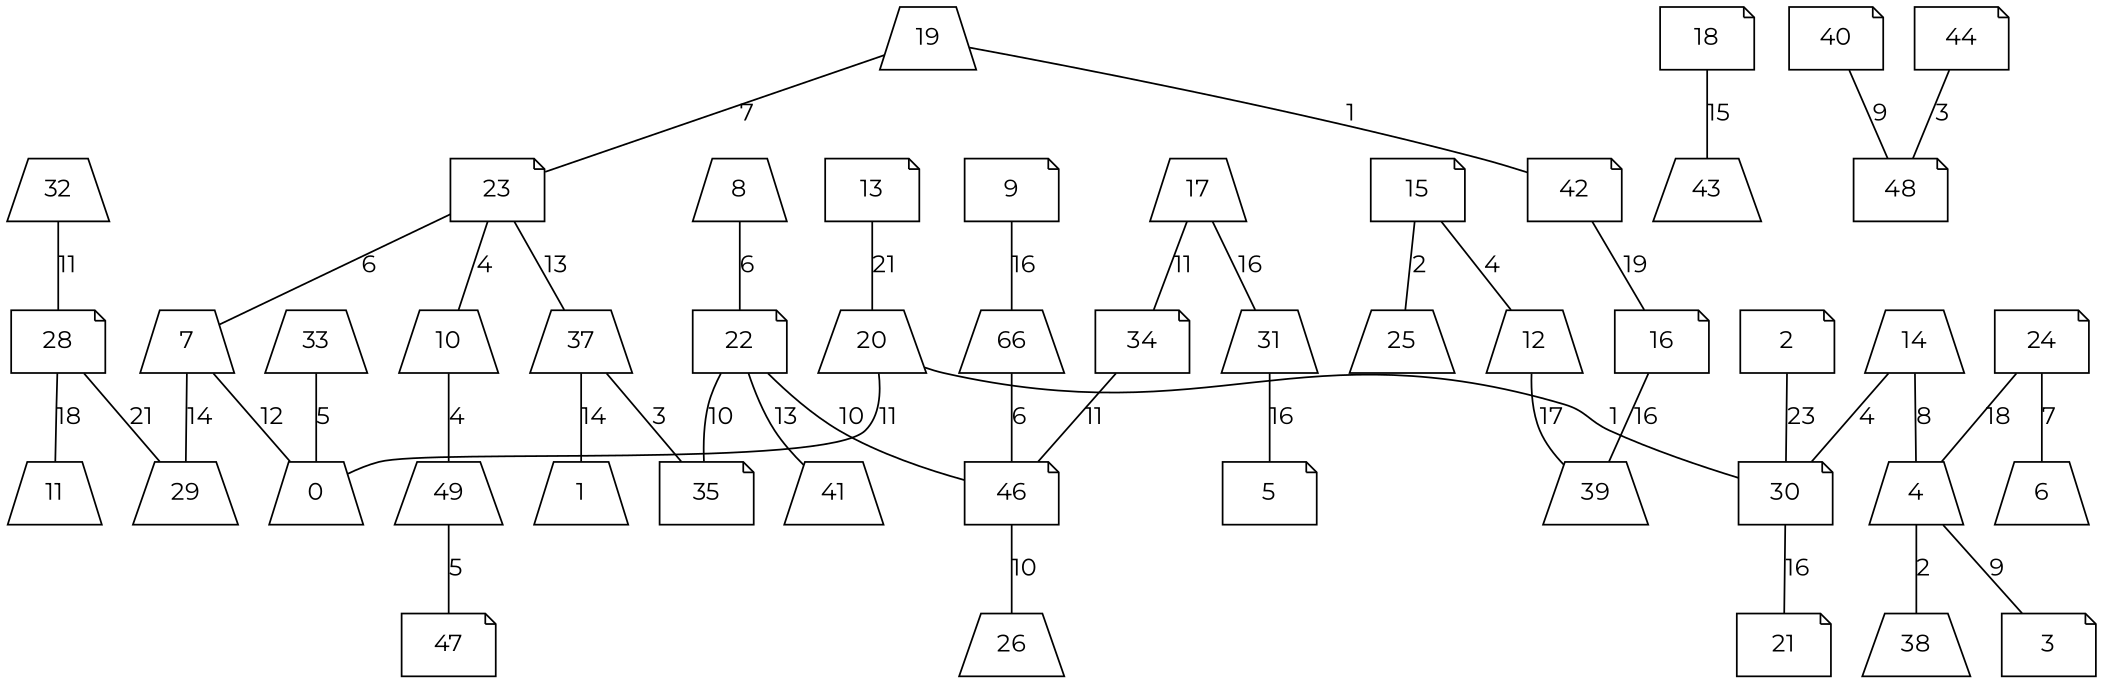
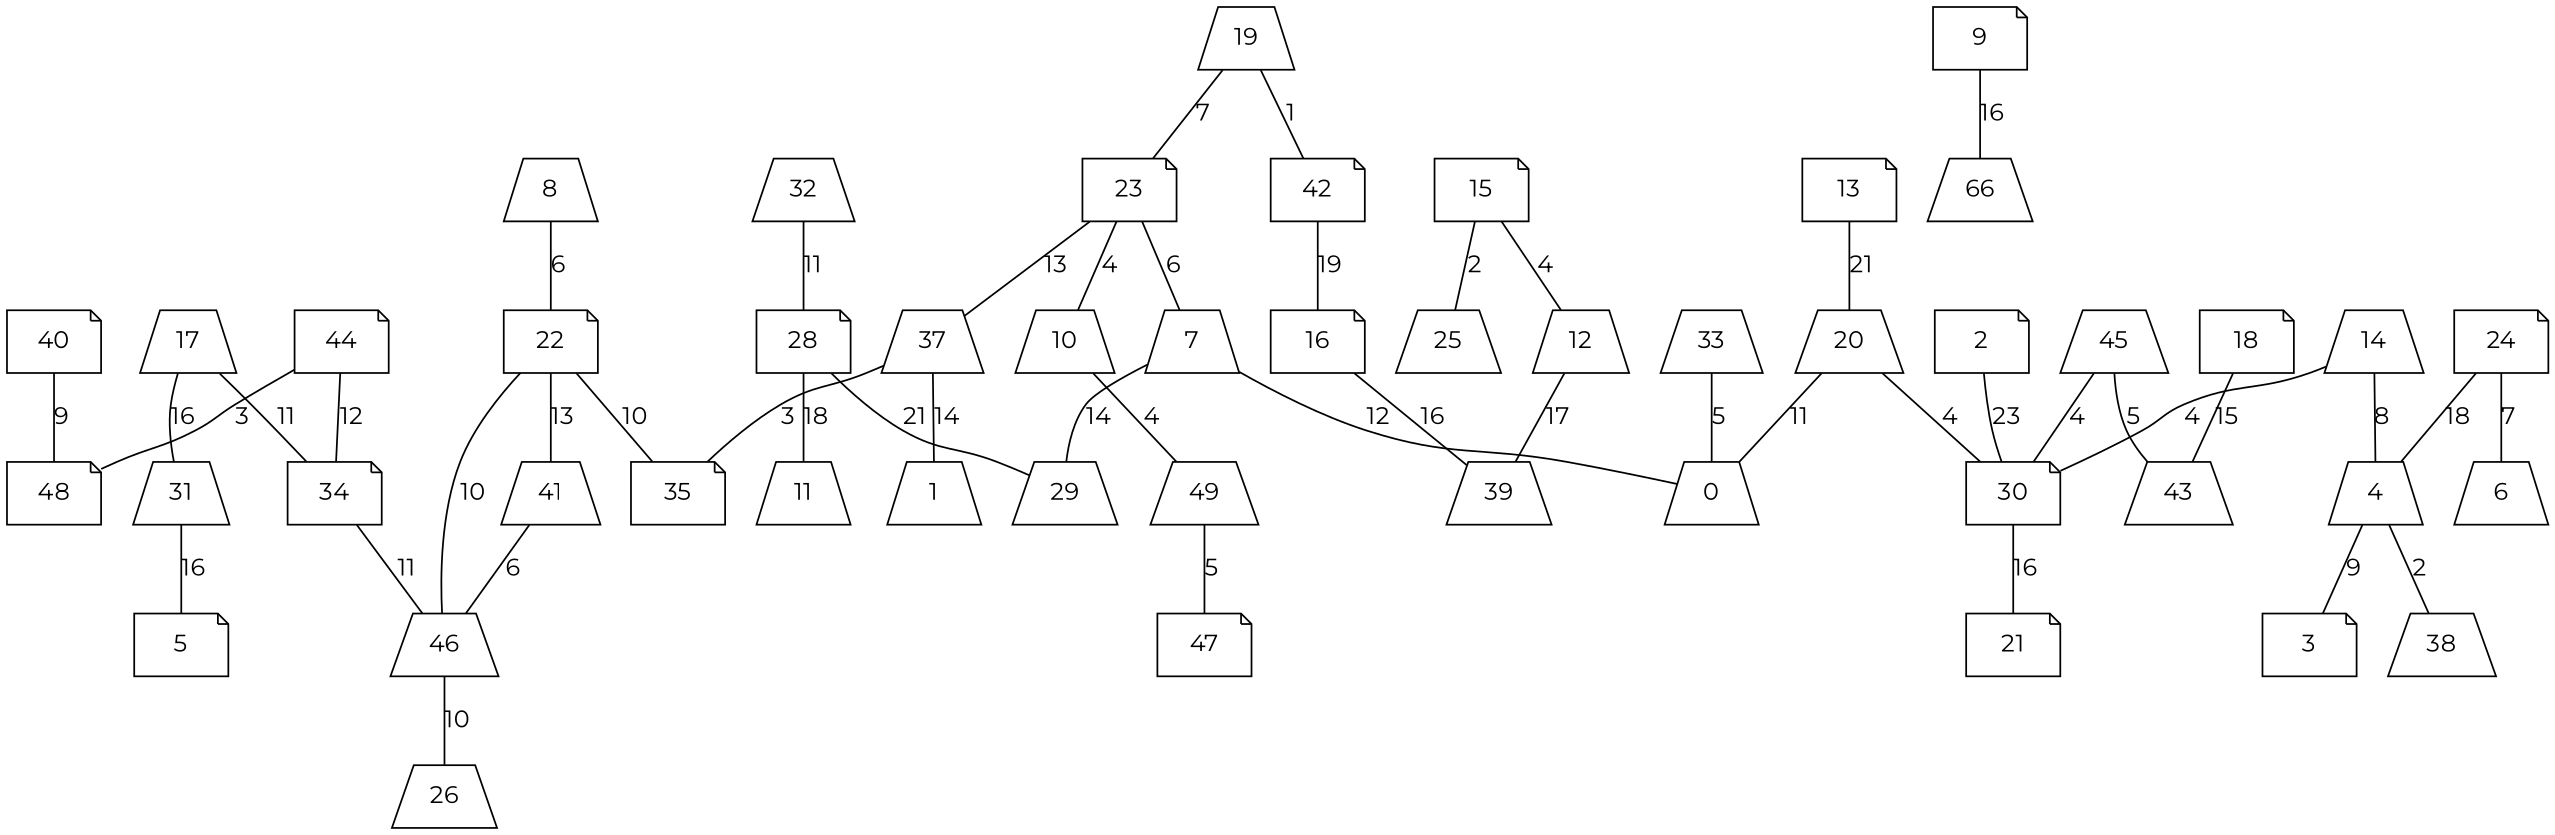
node "45": added
edge "44" -- "34": added, label "12"
edge "66" -- "46": now "41" -- "46"
edge "20" -- "30": label "1" -> "4"
node "46": shape note -> trapezium
